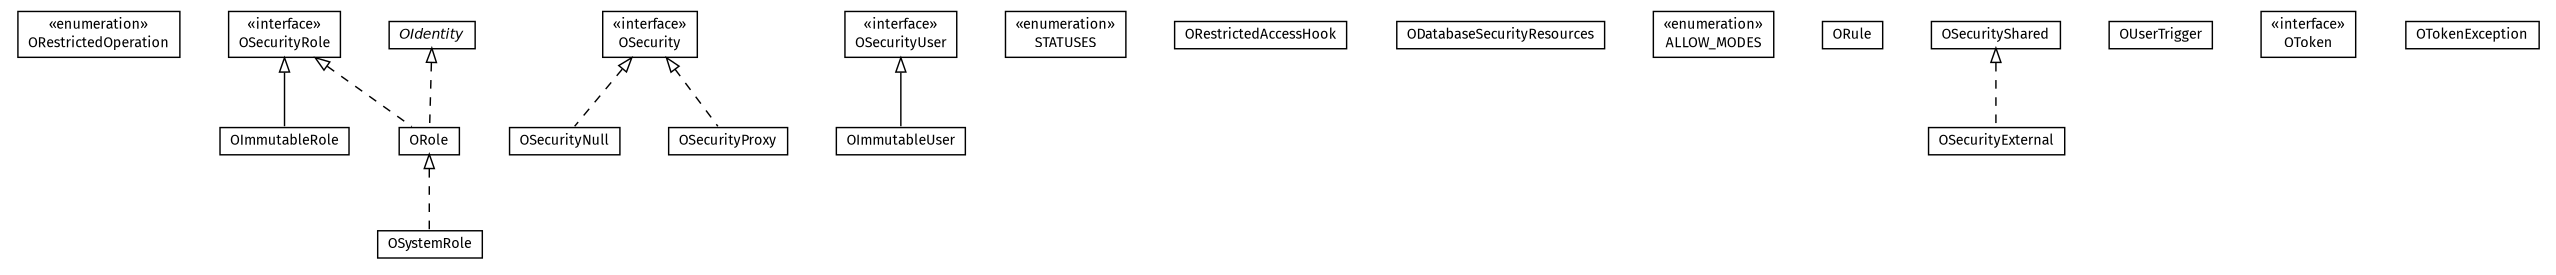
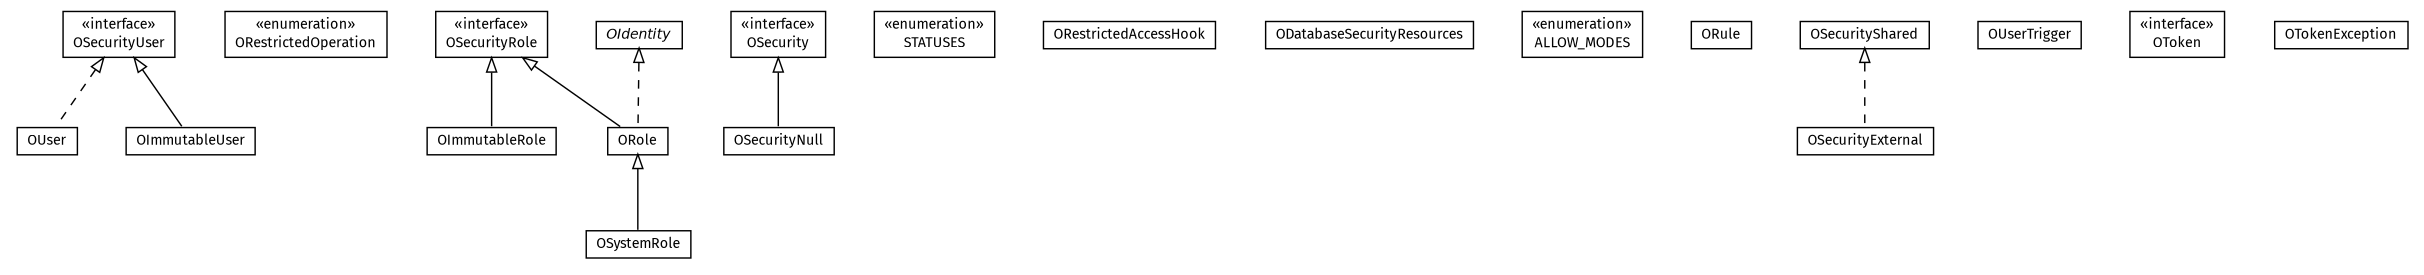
edge "ORole" -> "OSecurityRole": style dashed -> solid
edge "OSecurityNull" -> "OSecurity": style dashed -> solid
node "OUser": added
node "OSecurityProxy": removed
edge "OSystemRole" -> "ORole": style dashed -> solid
